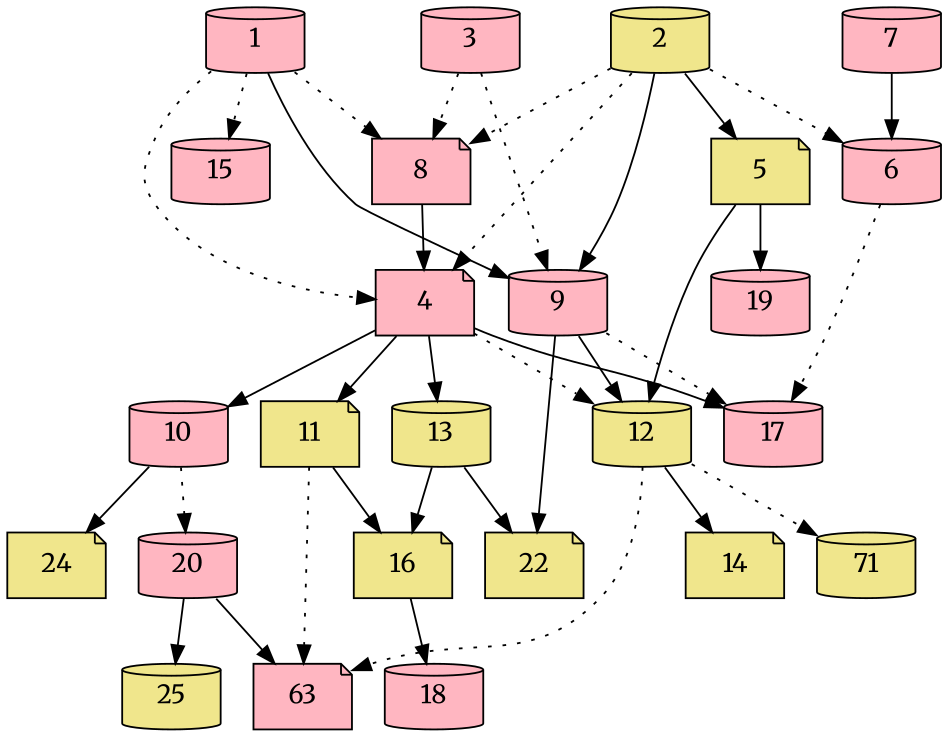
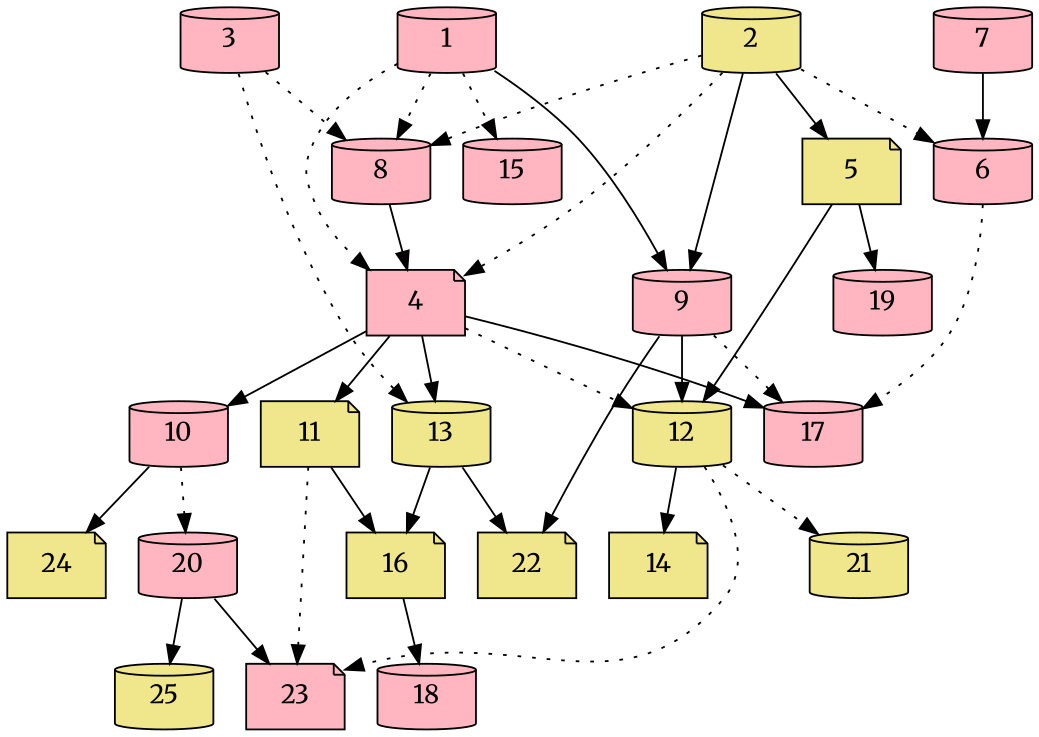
edge "3" -> "9": now "3" -> "13"
node "8": shape note -> cylinder
node "71": label "71" -> "21"
node "63": label "63" -> "23"
